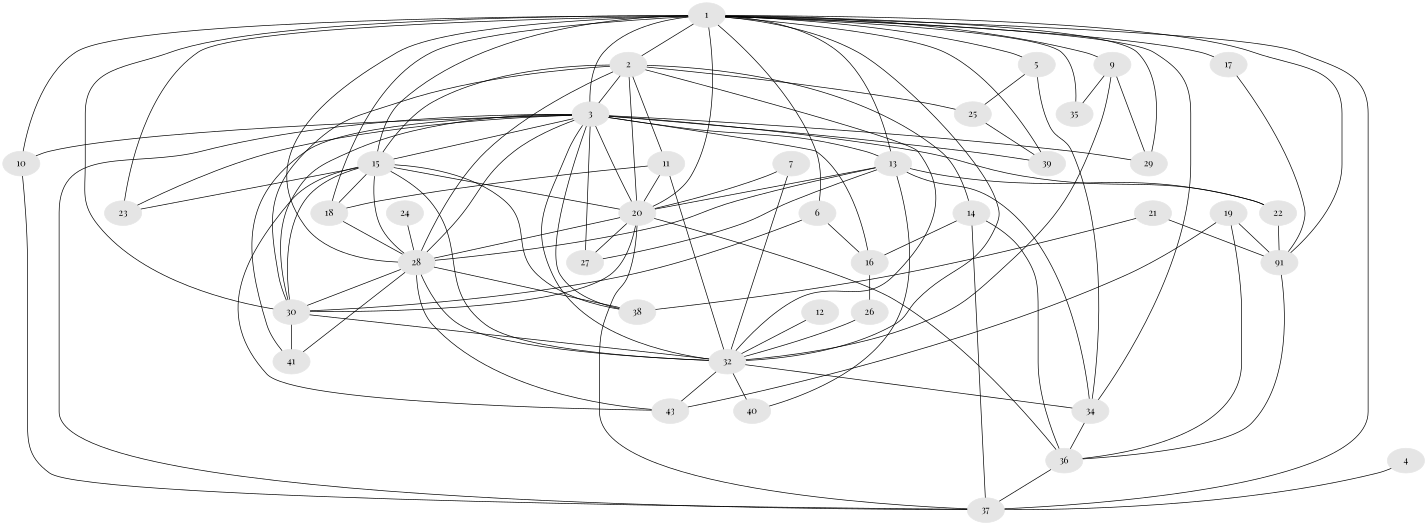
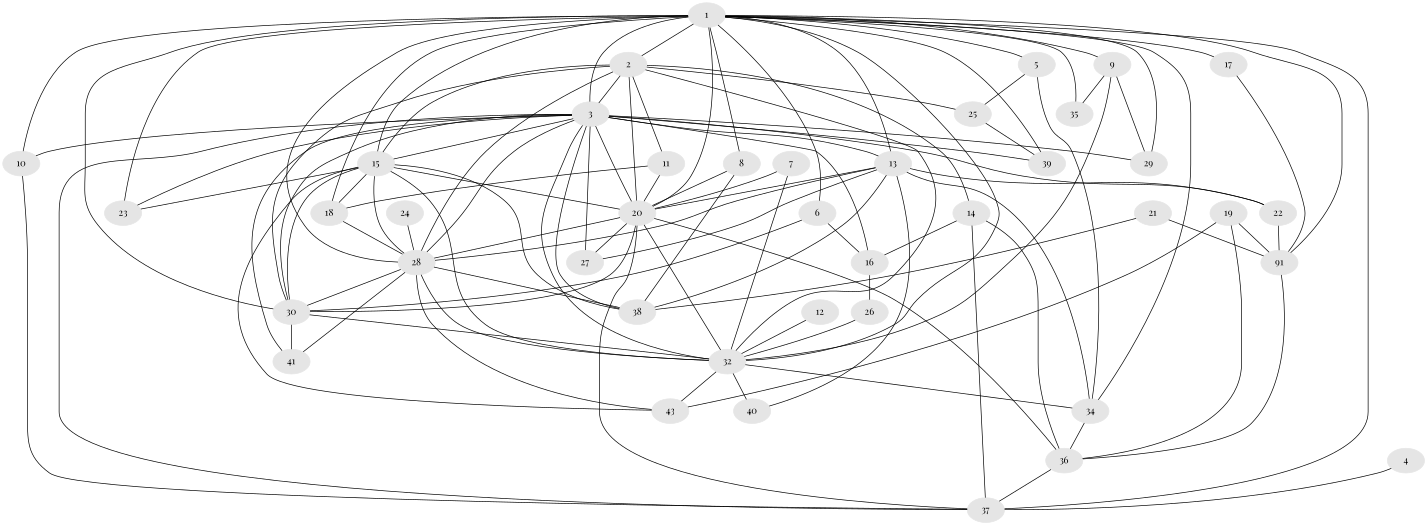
node "8": added
edge "11" -- "32": now "20" -- "32"
edge "13" -- "38": added
